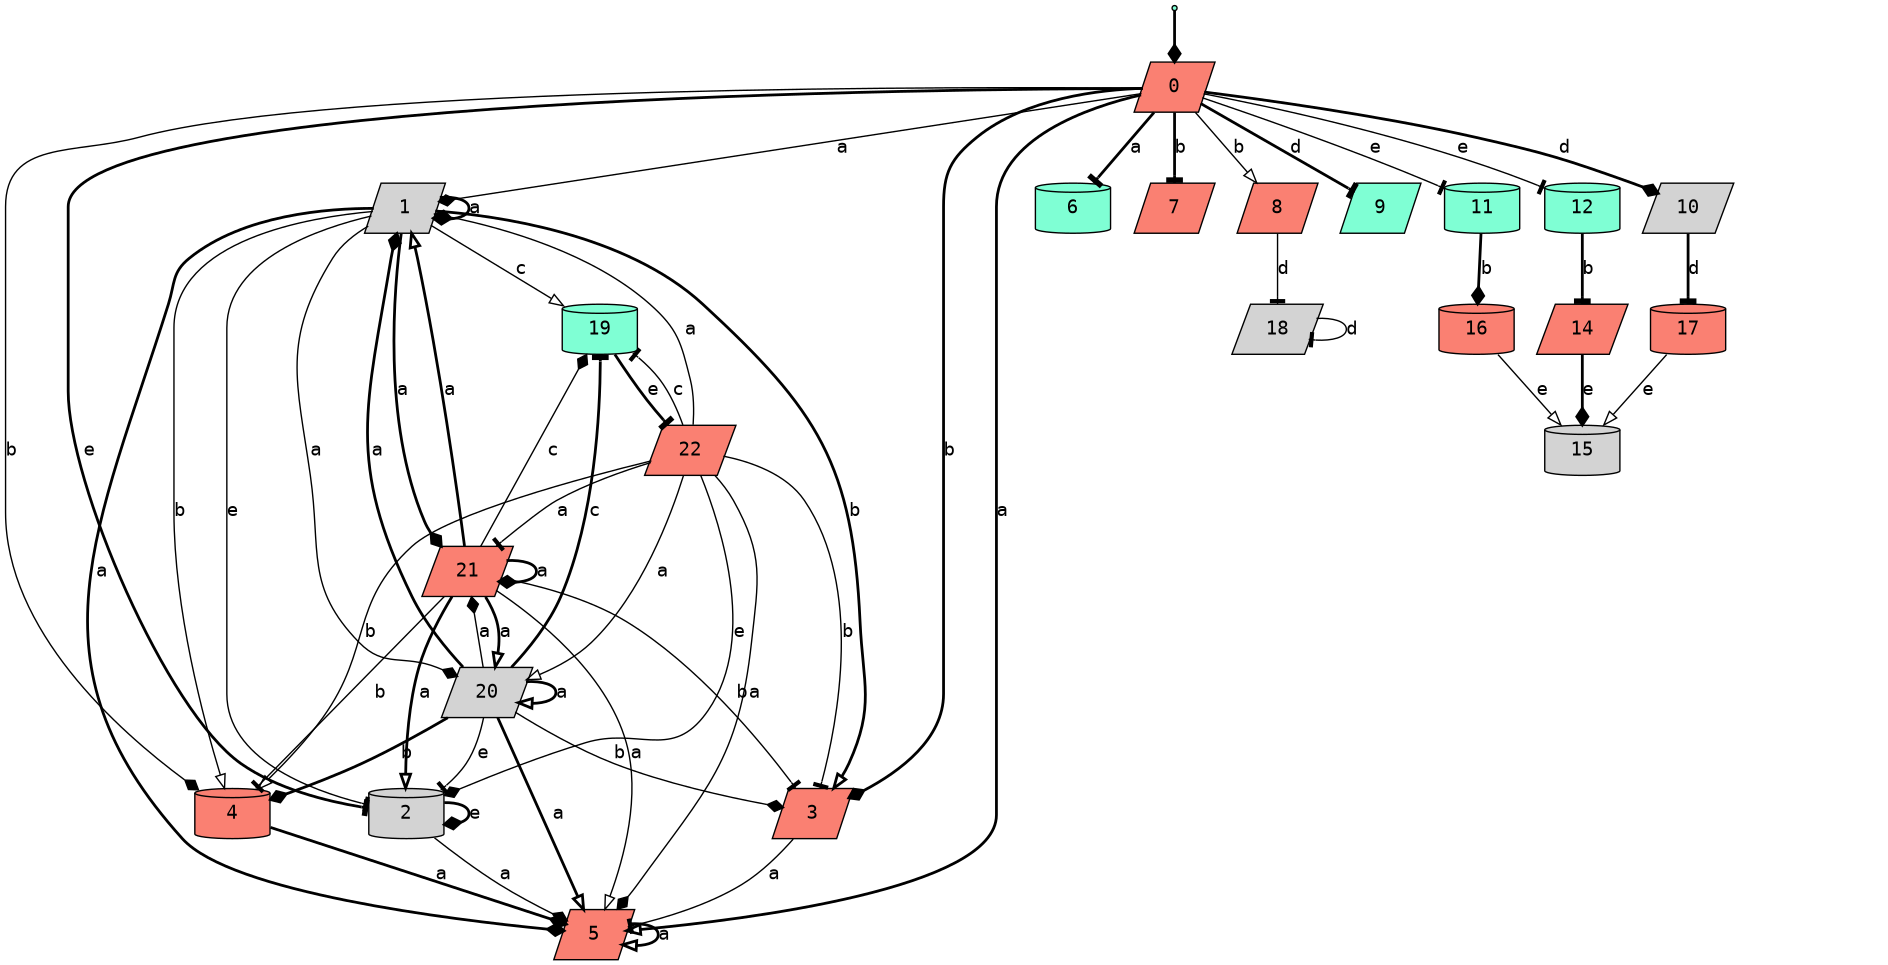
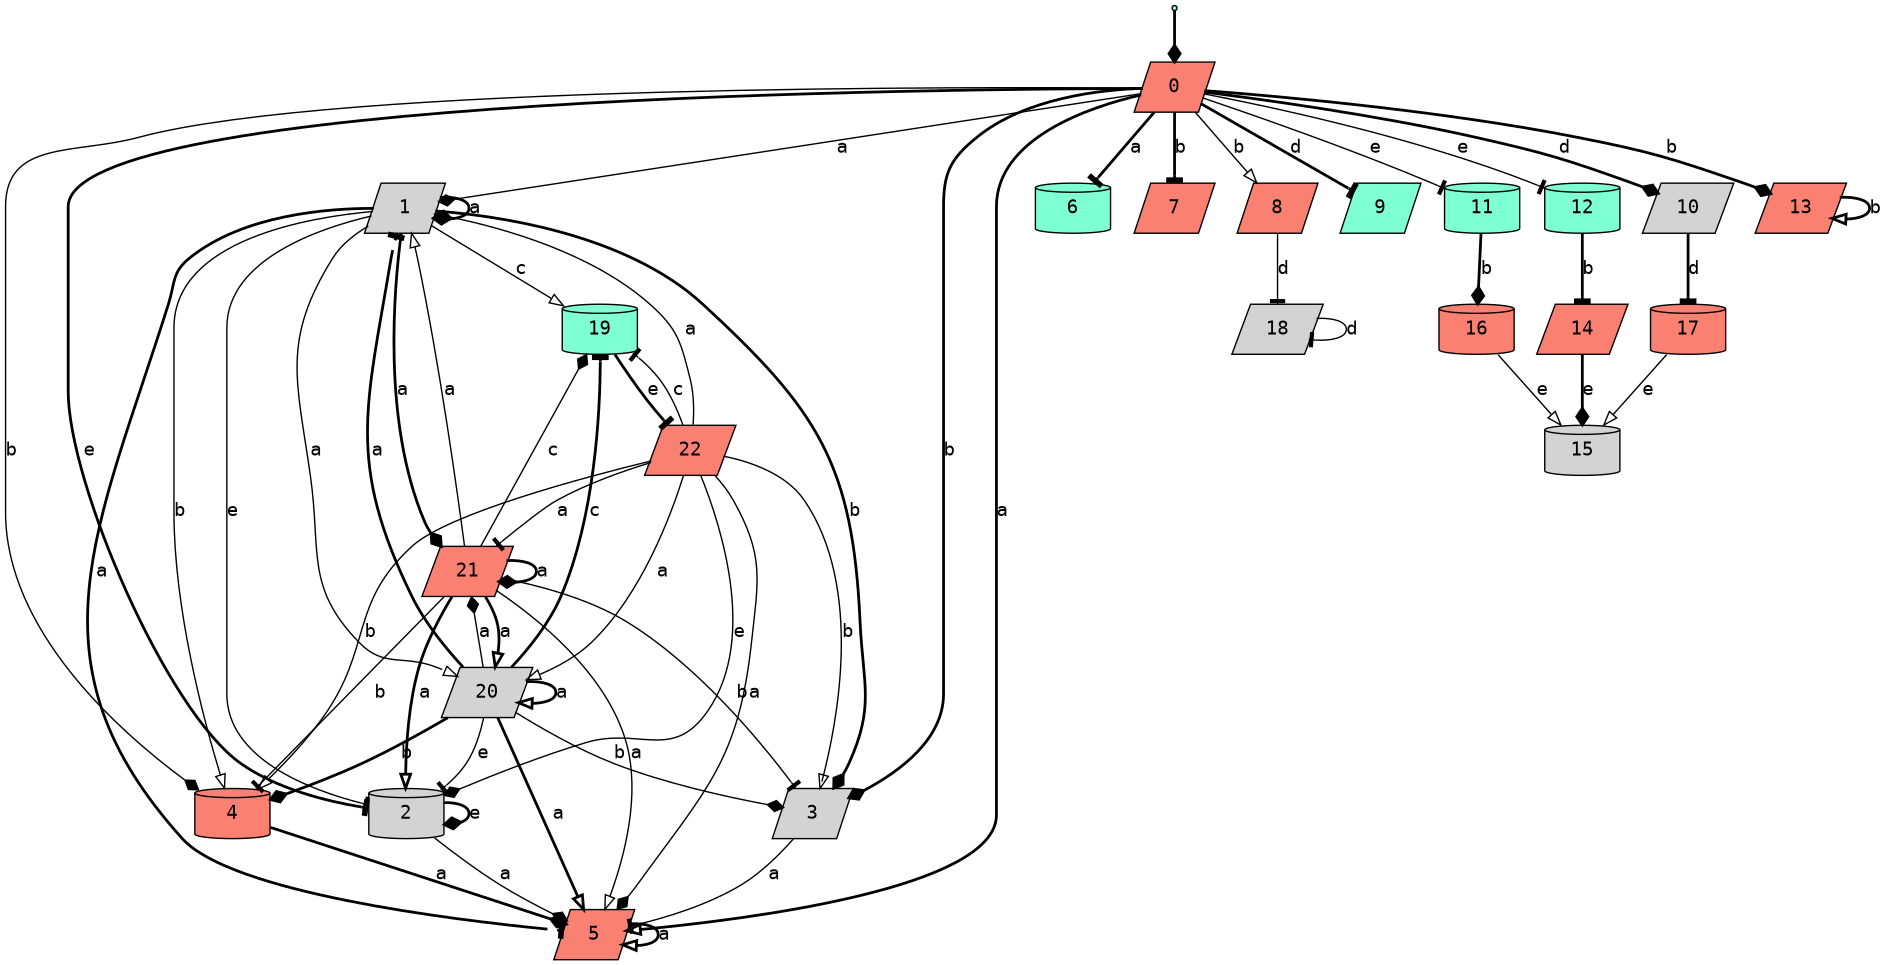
node "13": added
edge "1" -> "3": arrowhead onormal -> diamond
edge "21" -> "1": style bold -> solid
edge "20" -> "1": arrowhead diamond -> tee
edge "1" -> "20": arrowhead diamond -> onormal
edge "22" -> "3": arrowhead tee -> onormal
edge "1" -> "5": arrowhead diamond -> tee
node "3": fillcolor salmon -> lightgrey
